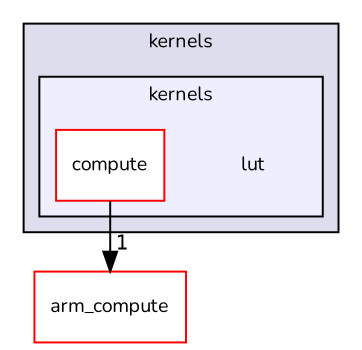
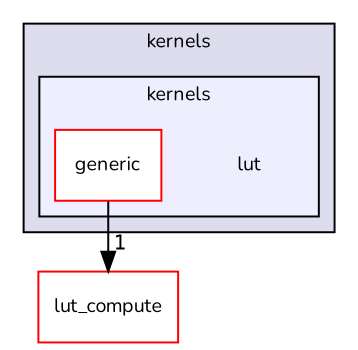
node "compute": label "compute" -> "generic"
node "arm_compute": label "arm_compute" -> "lut_compute"
